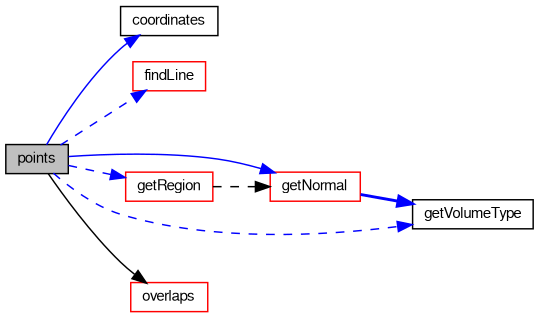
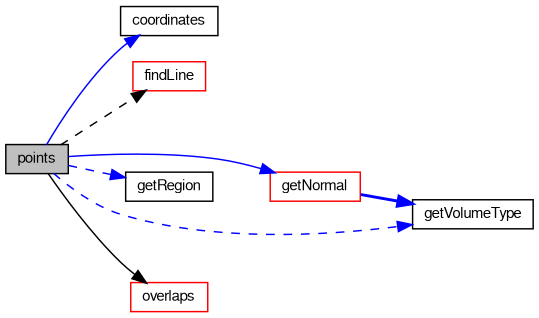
edge "points" -> "findLine": color blue -> black
node "getRegion": color red -> black
edge "getRegion" -> "getNormal": removed
